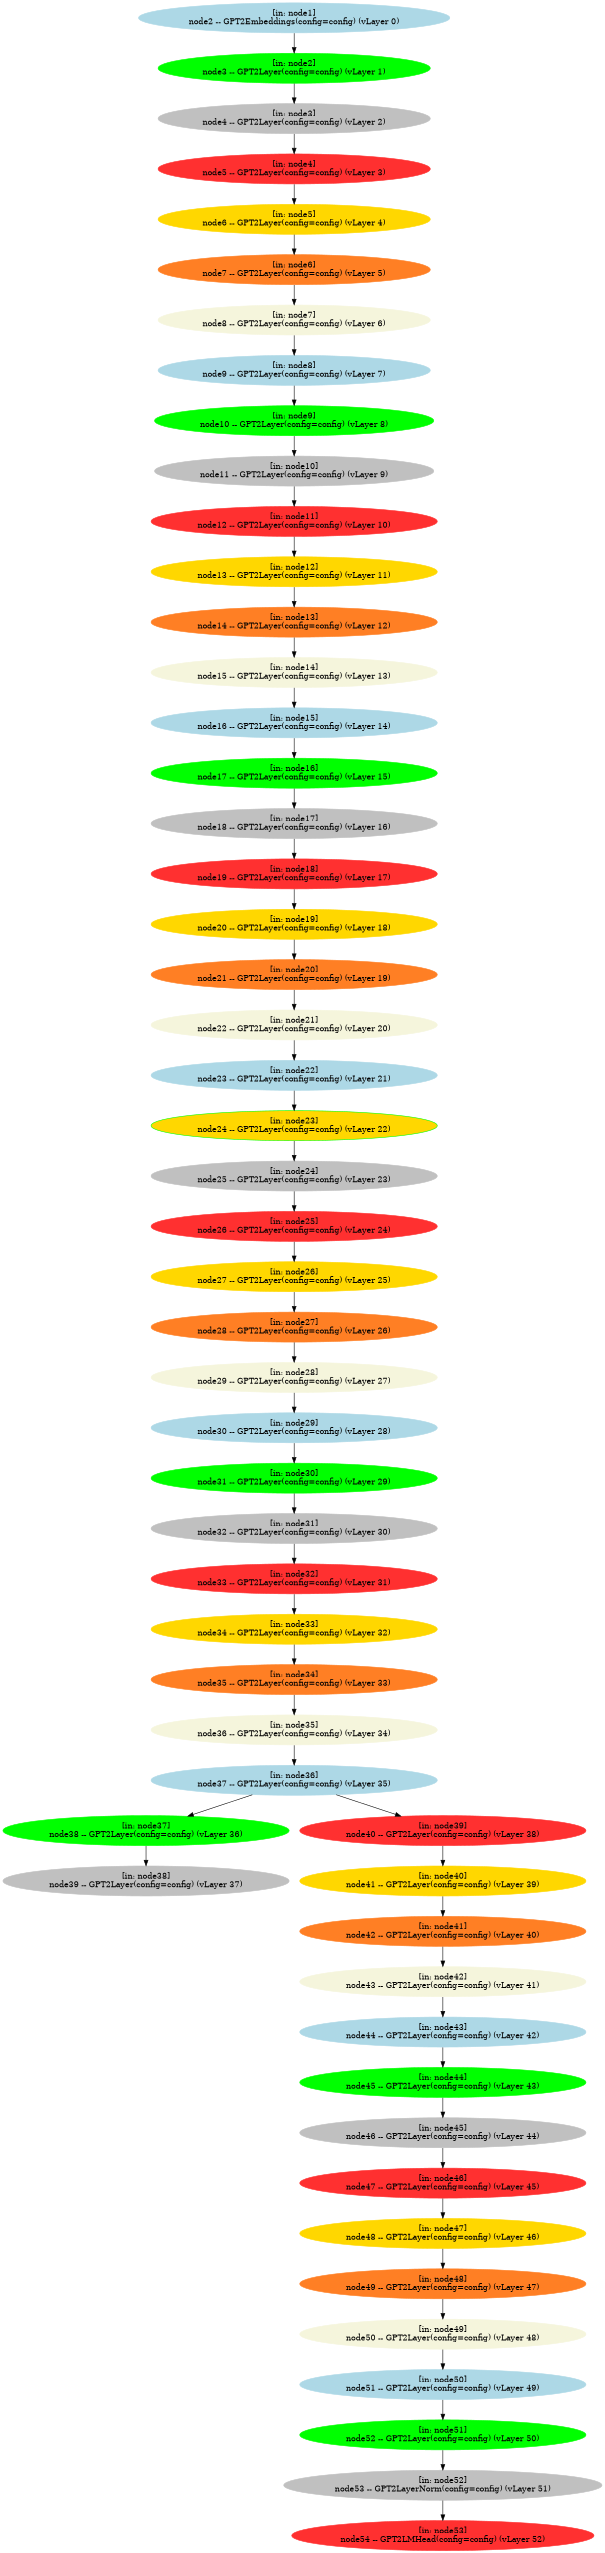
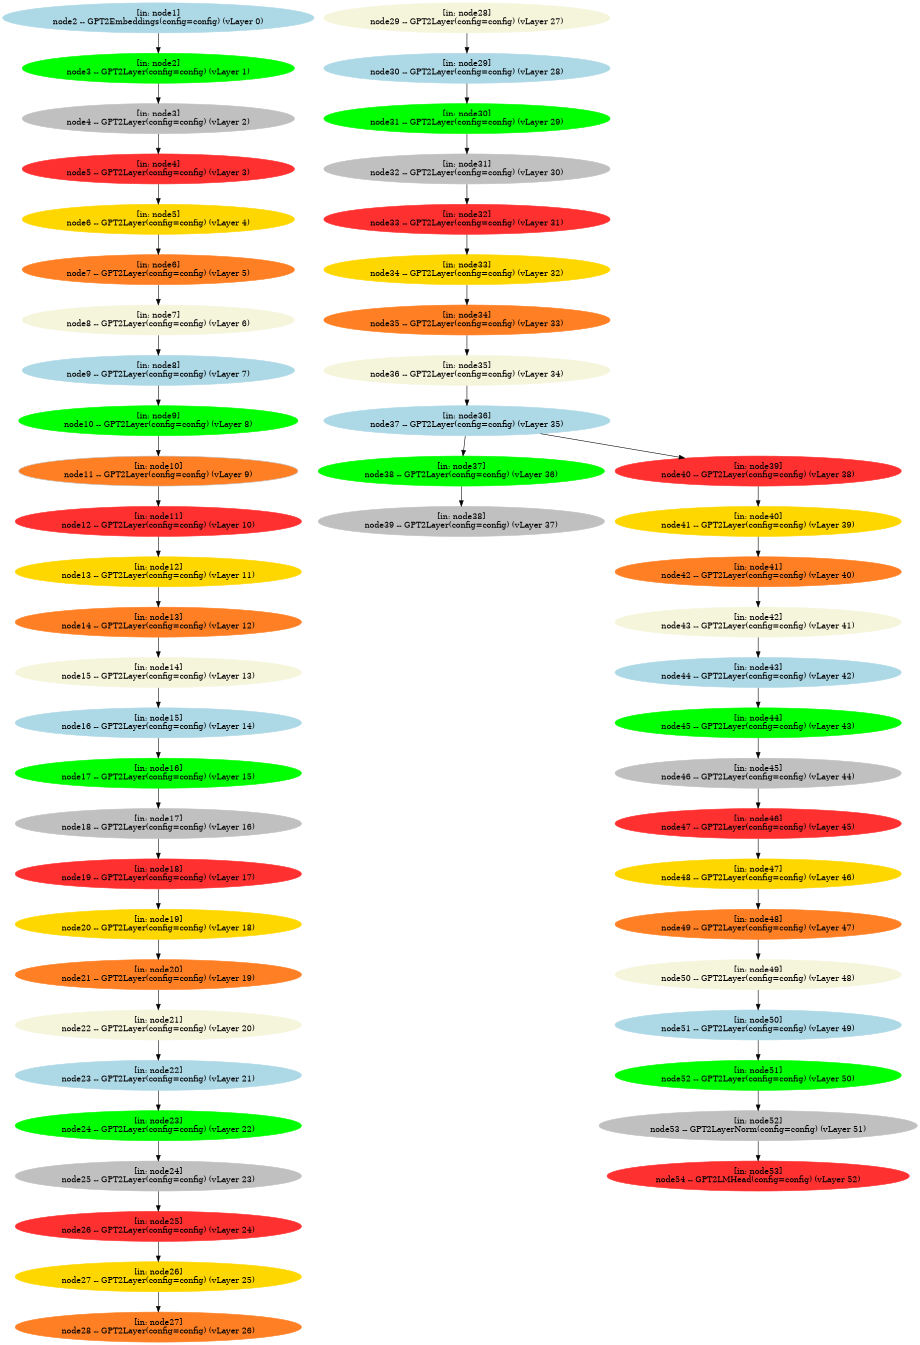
node "[in: node10] node11 -- GPT2Layer(config=config) (vLayer 9)": fillcolor grey -> chocolate1
node "[in: node23] node24 -- GPT2Layer(config=config) (vLayer 22)": fillcolor gold -> green
edge "[in: node27] node28 -- GPT2Layer(config=config) (vLayer 26)" -> "[in: node28] node29 -- GPT2Layer(config=config) (vLayer 27)": removed
